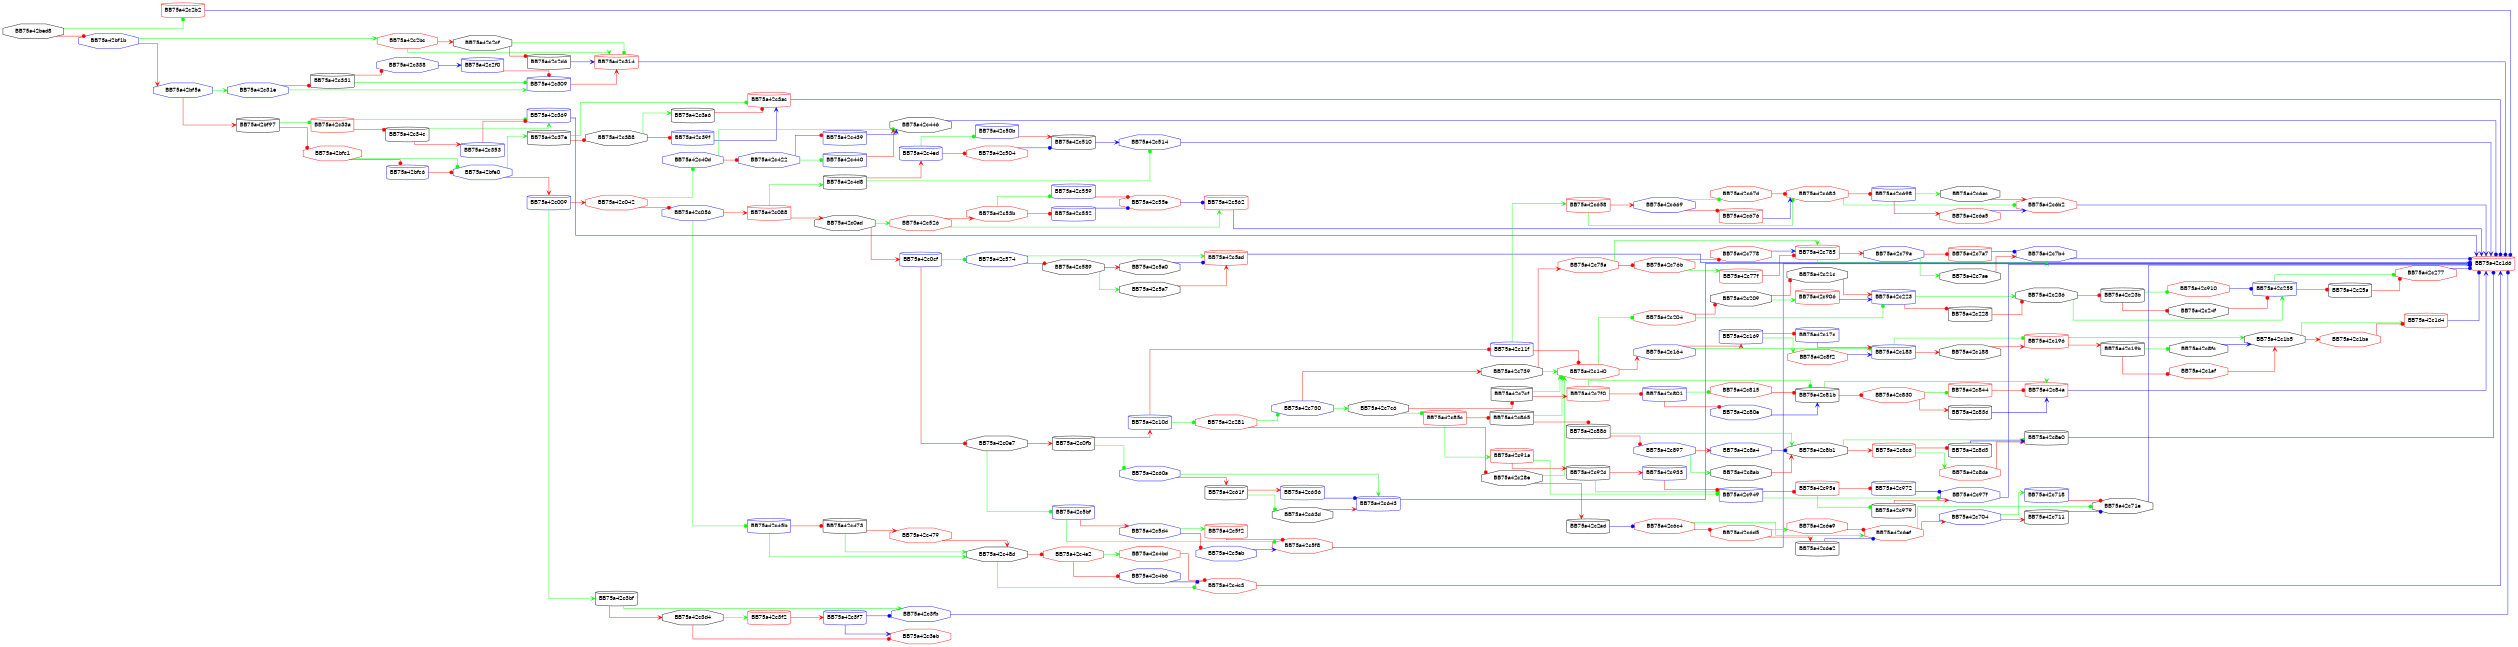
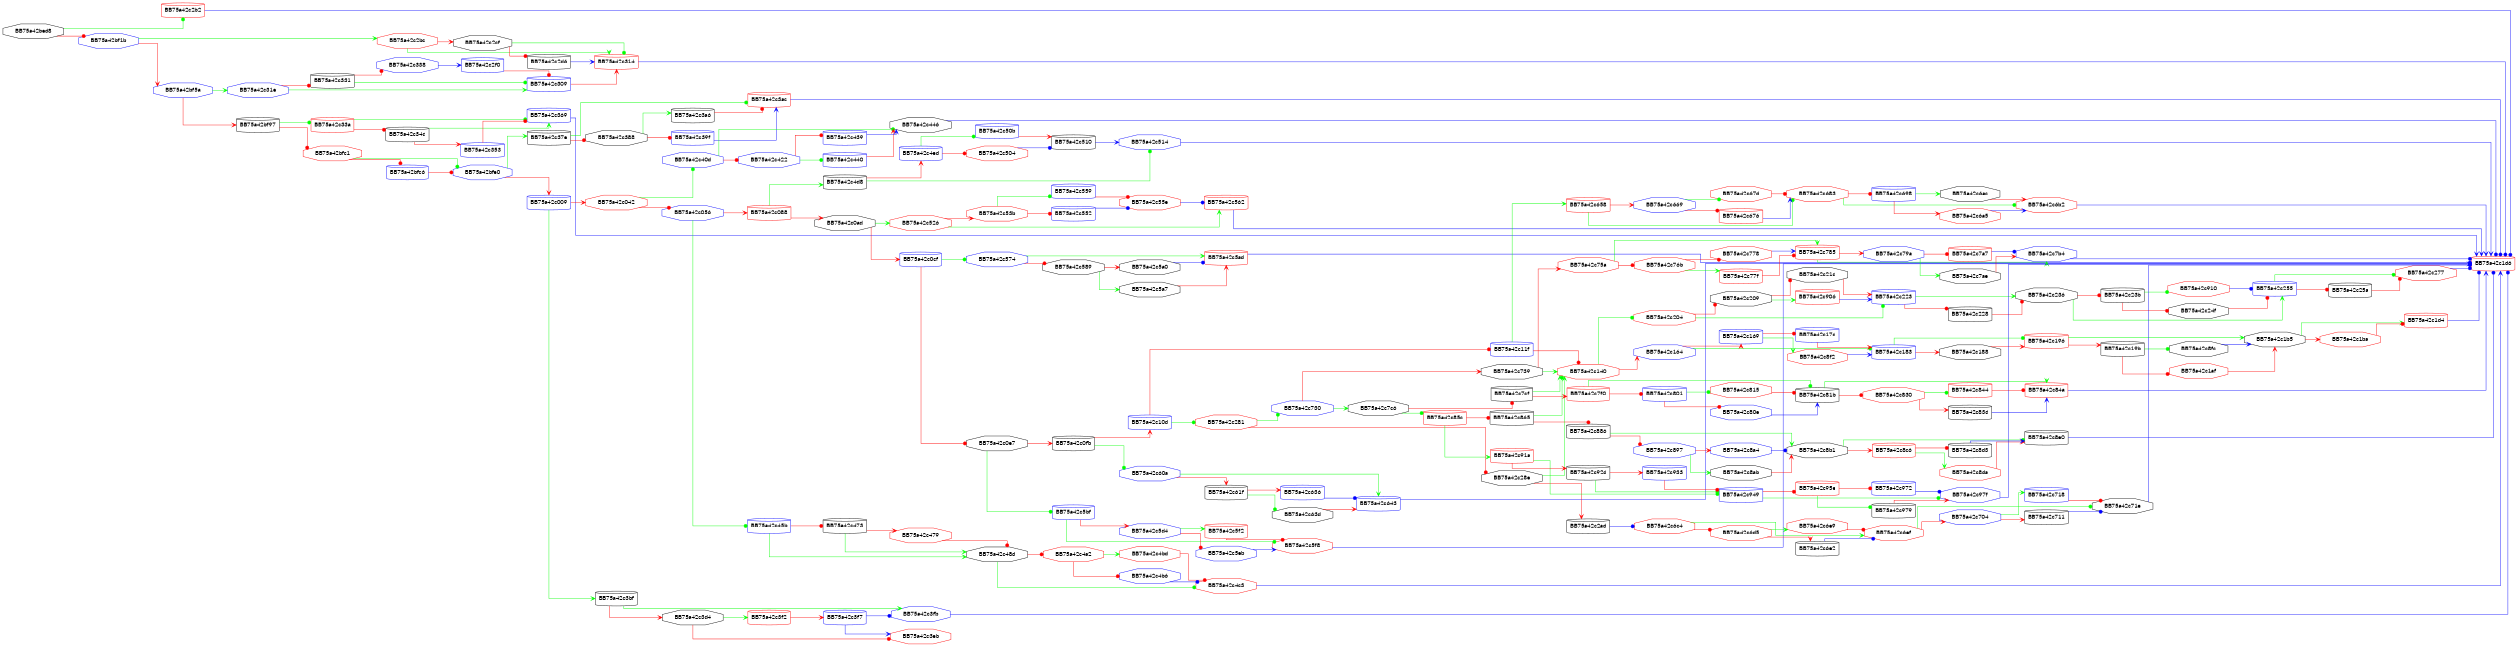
edge "BB75a42c479" -> "BB75a42c48d": arrowhead vee -> dot
